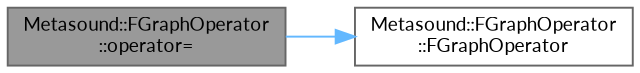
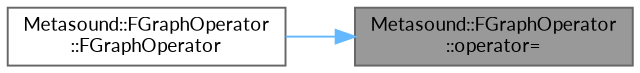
edge "Metasound::FGraphOperator ::operator=" -> "Metasound::FGraphOperator ::FGraphOperator": reversed
